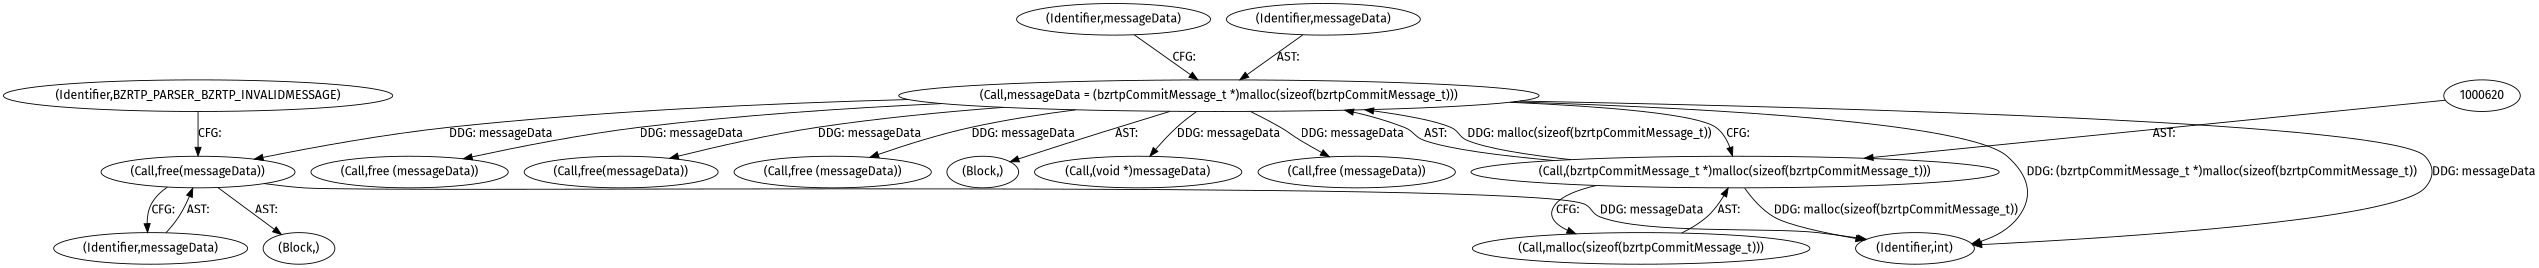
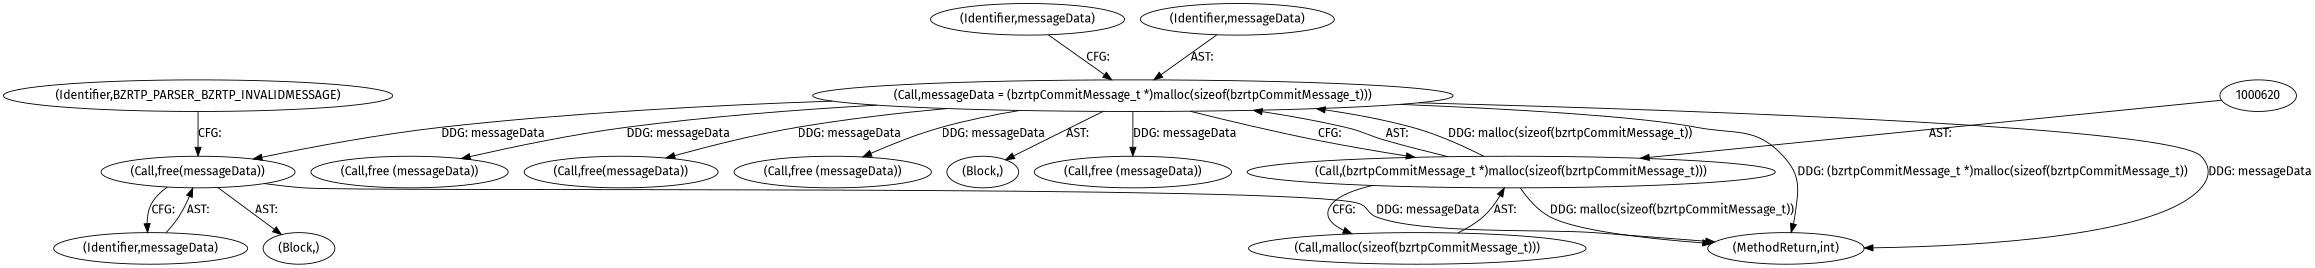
node "(Call,(void *)messageData)": removed
node "(Identifier,int)": label "(Identifier,int)" -> "(MethodReturn,int)"
